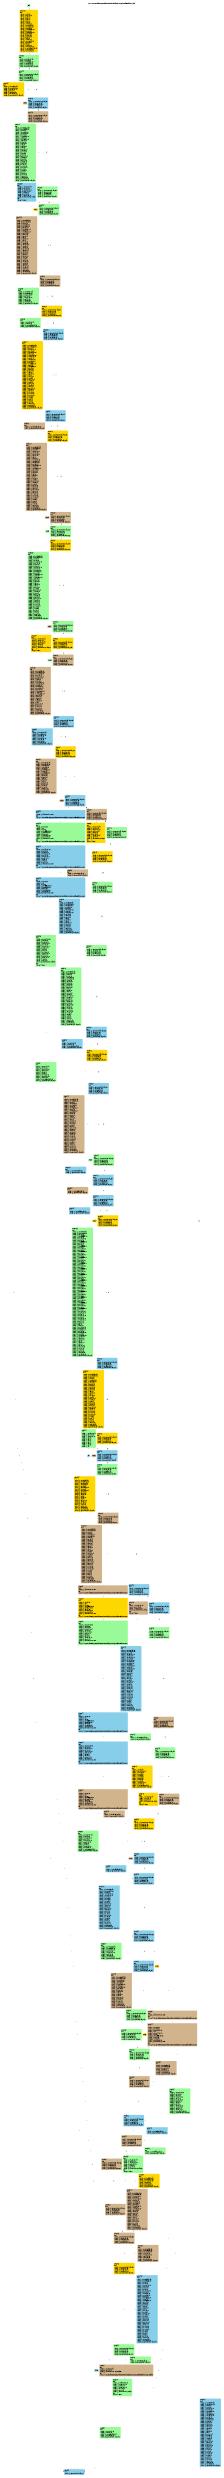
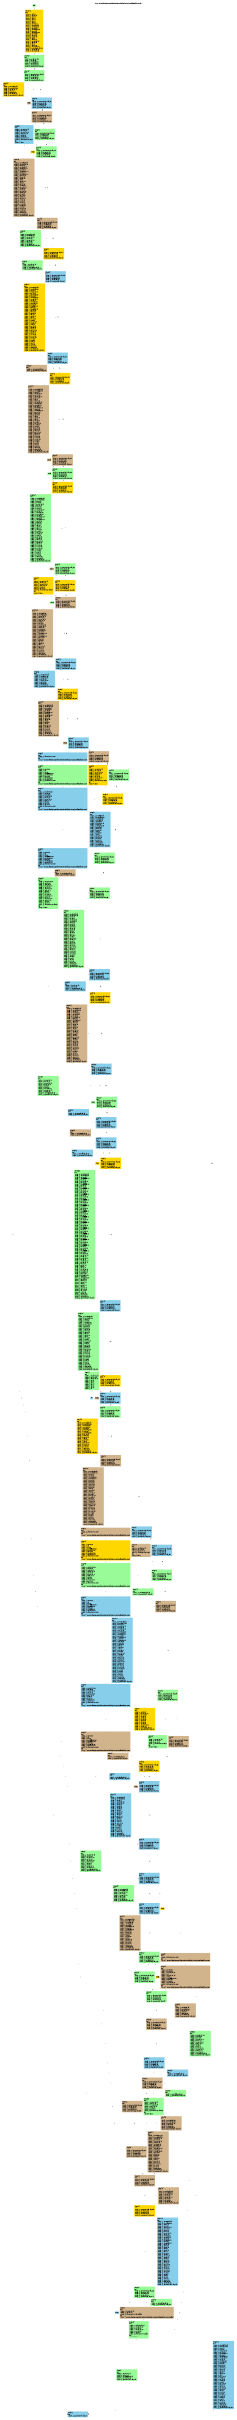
node "0x4021f7 [147]": removed
node "0x402d5c [137]": fillcolor gold -> palegreen
node "0x402f37 [15]": fillcolor gold -> palegreen
node "0x4021d9 [30]": fillcolor gold -> tan
